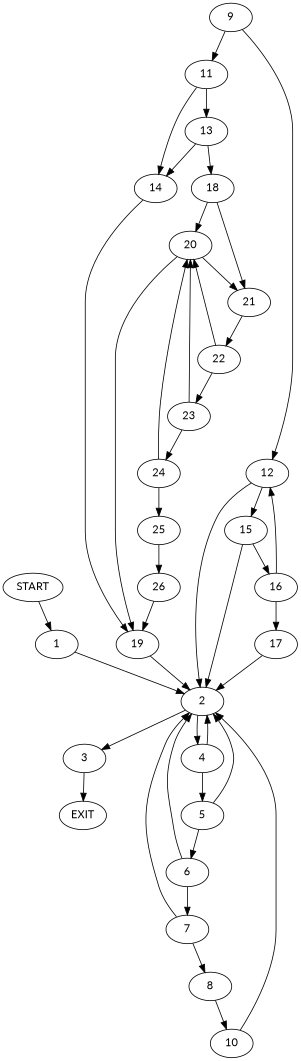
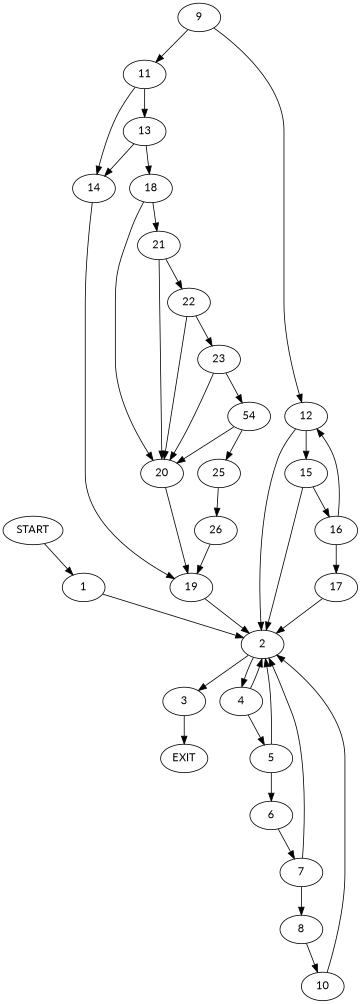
edge "20" -> "21": reversed
node "24": label "24" -> "54"
edge "6" -> "2": removed
